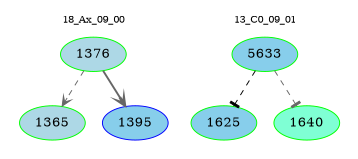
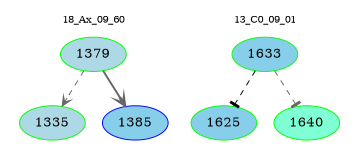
cluster "18_Ax_09_00": label "18_Ax_09_00" -> "18_Ax_09_60"
node "1376": label "1376" -> "1379"
node "5633": label "5633" -> "1633"
node "1365": label "1365" -> "1335"
node "1395": label "1395" -> "1385"
